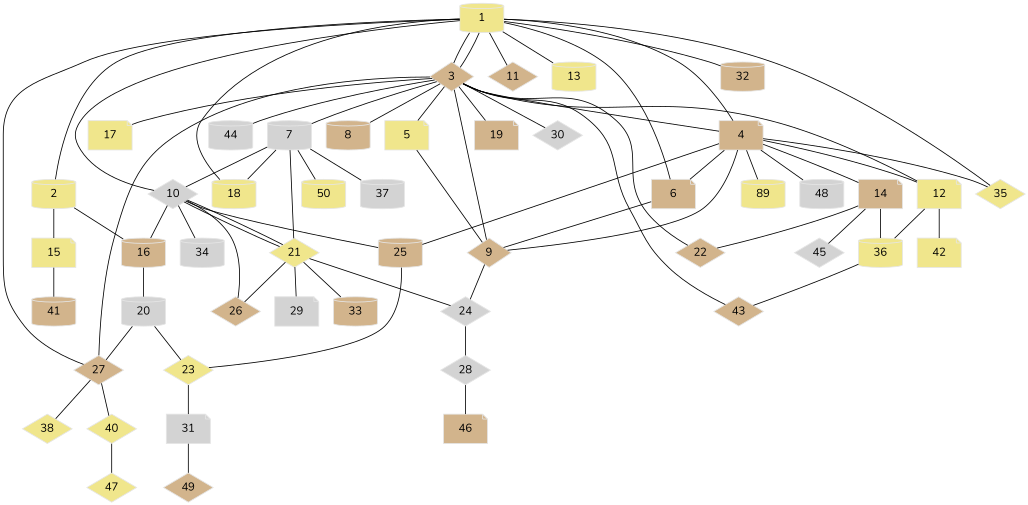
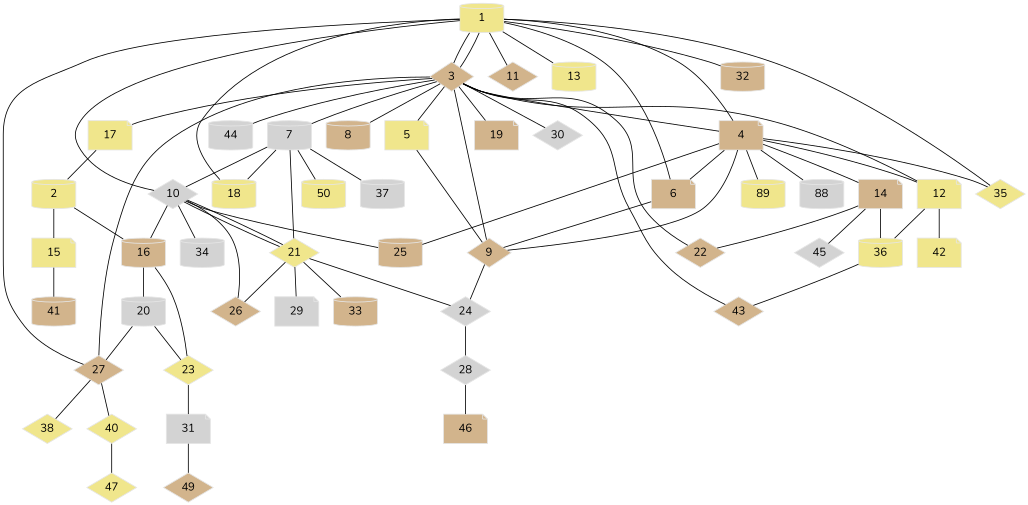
edge "1" -- "2": now "17" -- "2"
node "48": label "48" -> "88"
edge "25" -- "23": now "16" -- "23"
